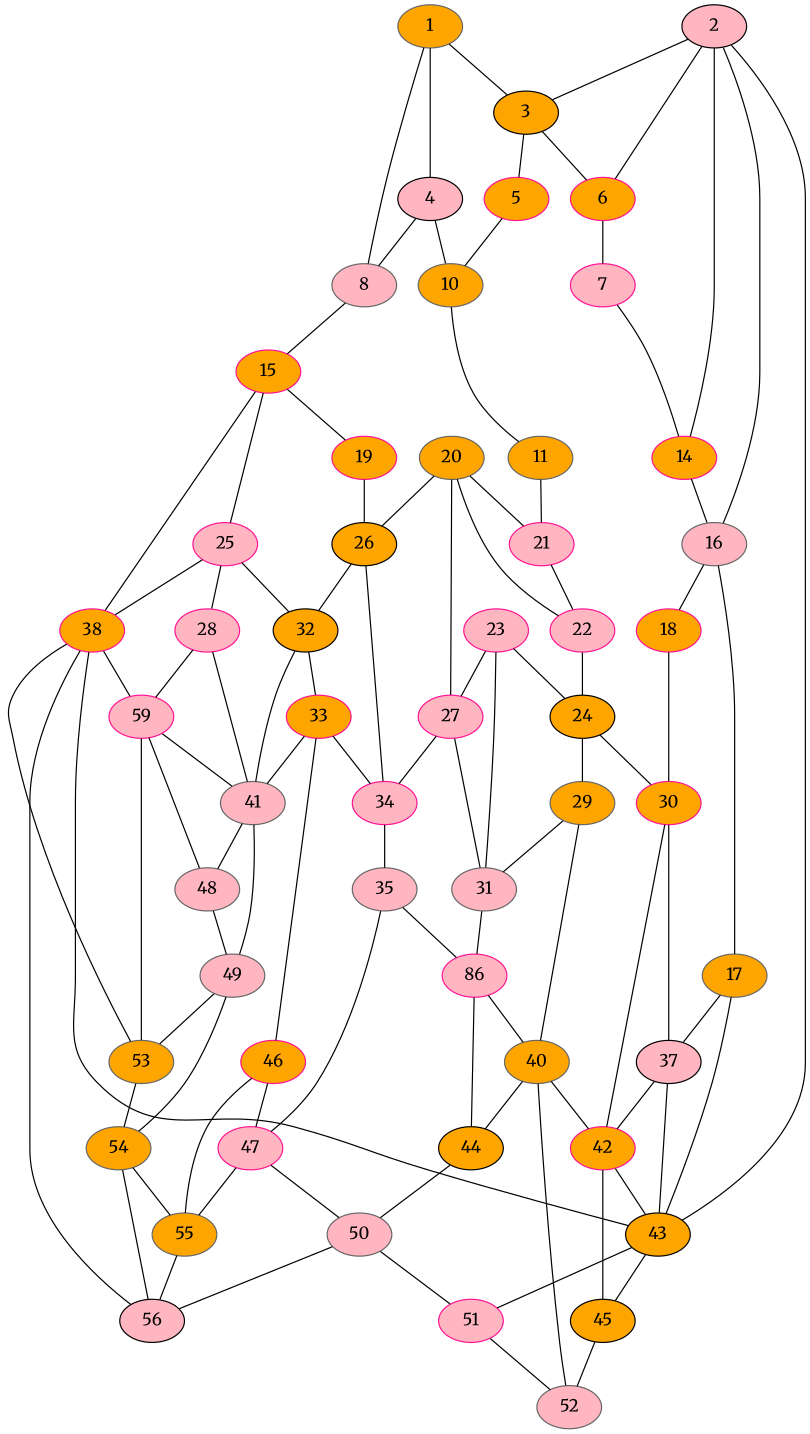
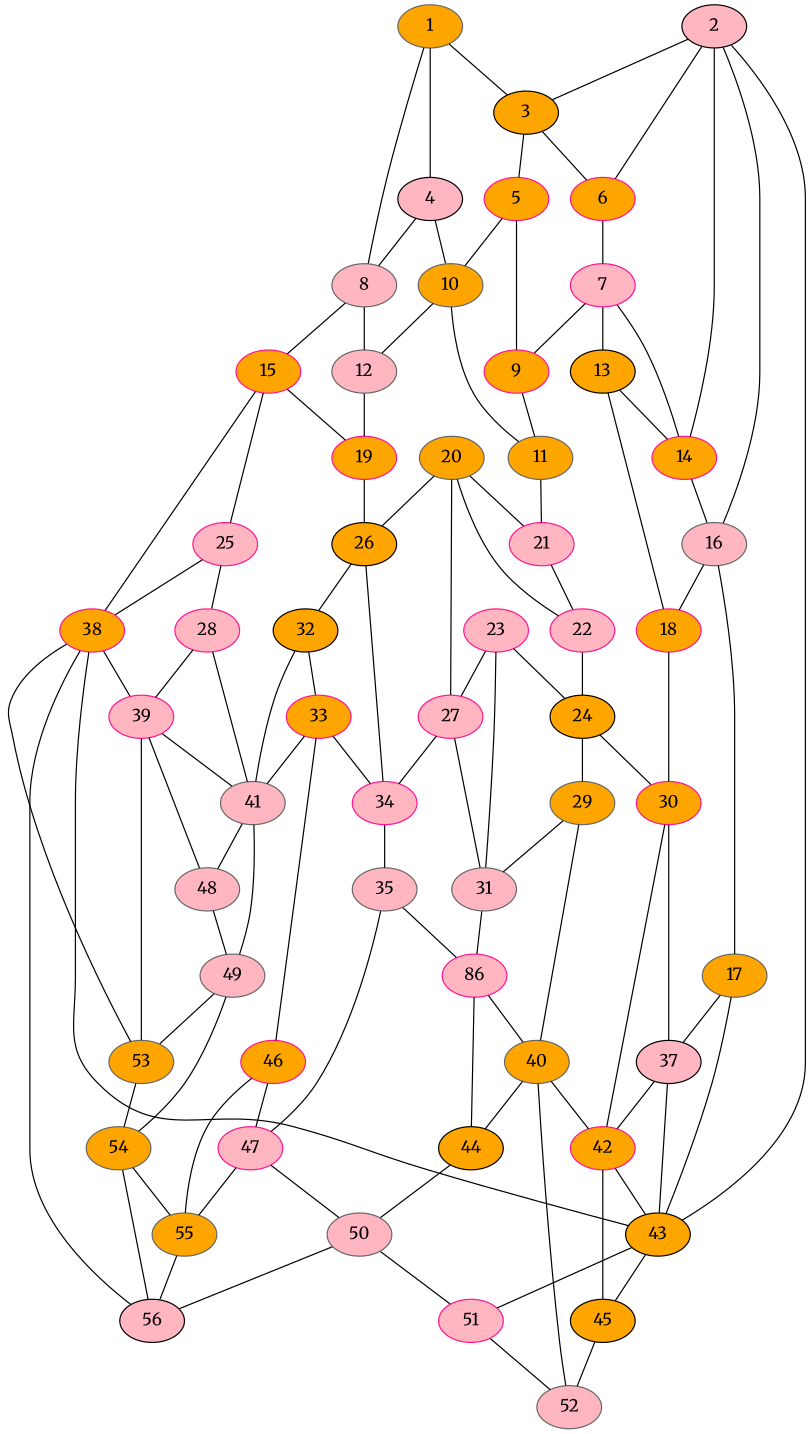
node "12": added
node "9": added
node "13": added
edge "25" -- "32": removed
node "59": label "59" -> "39"
